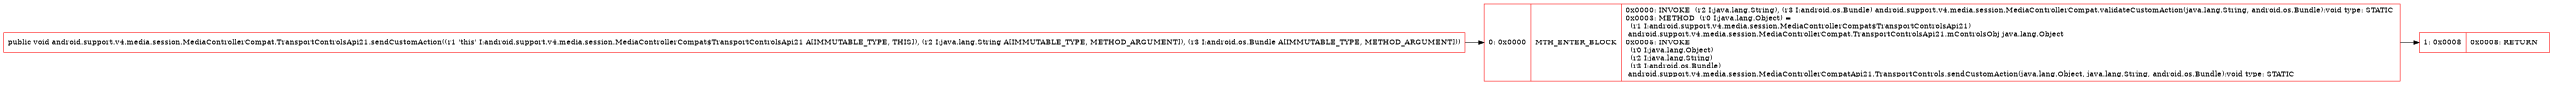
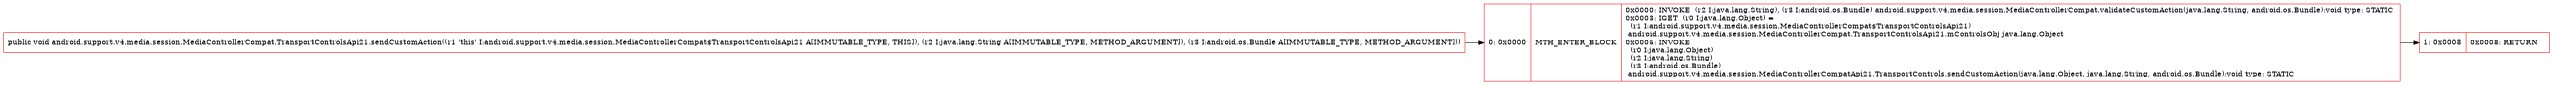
node "0: 0x0000": text "0x0003: METHOD  (r0 I:java.lang.Object) =" -> "0x0003: IGET  (r0 I:java.lang.Object) ="
